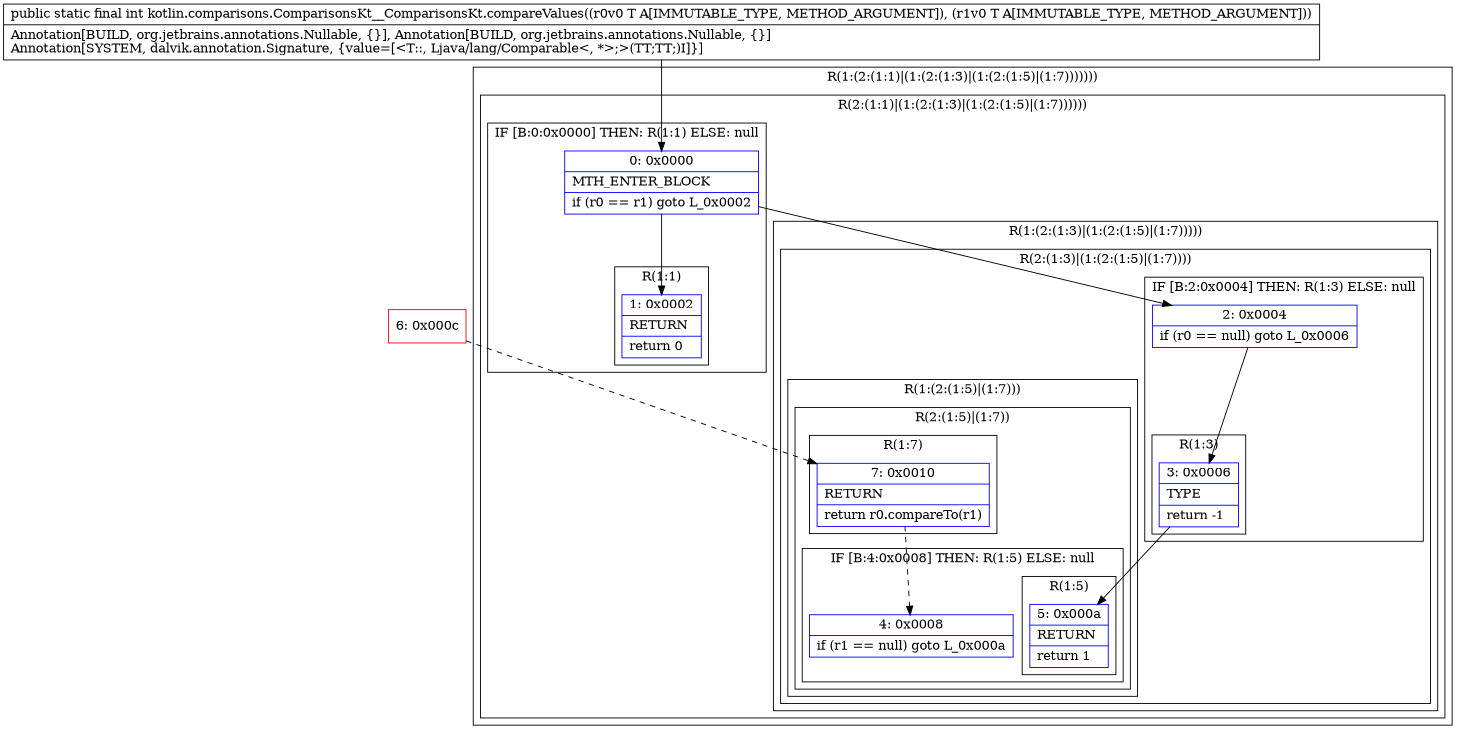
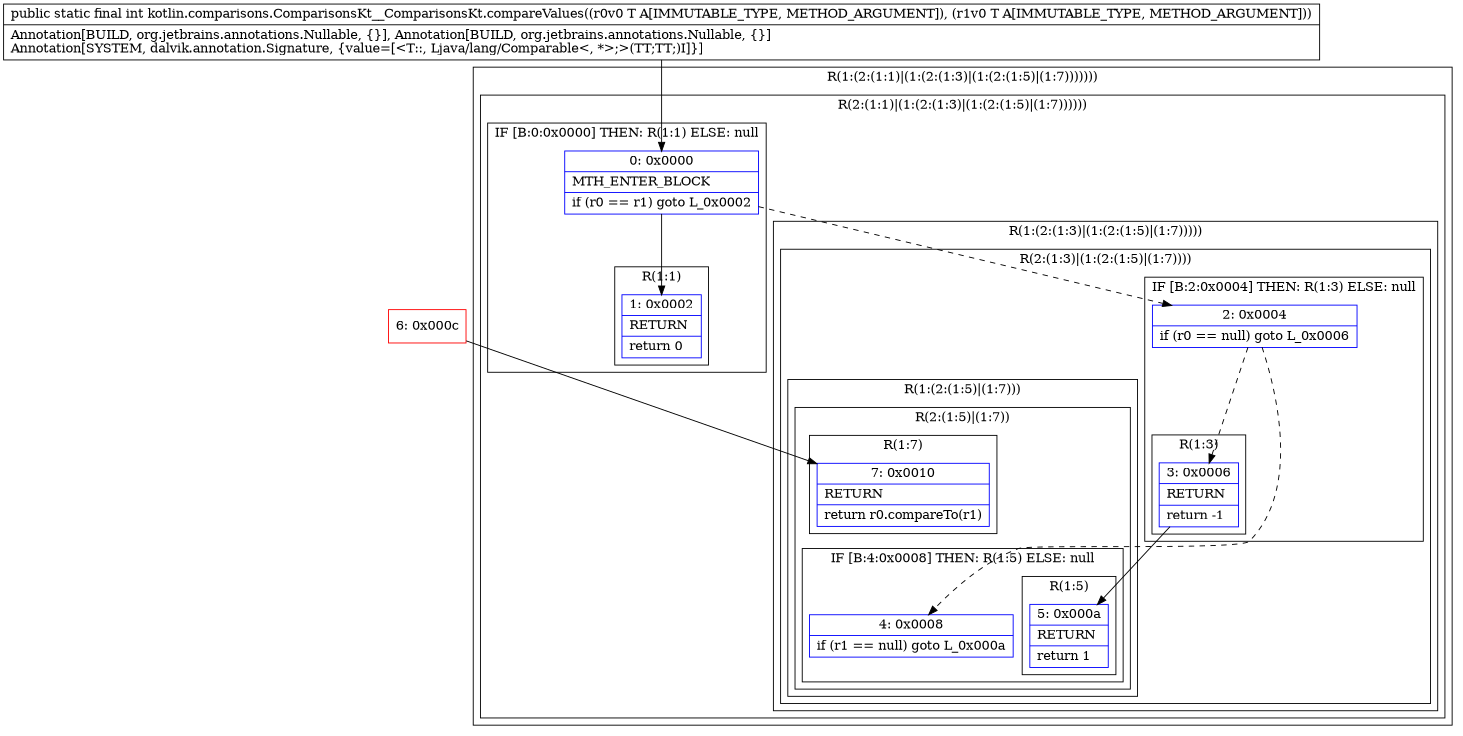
edge "0: 0x0000" -> "2: 0x0004": style solid -> dashed
edge "6: 0x000c" -> "7: 0x0010": style dashed -> solid
edge "2: 0x0004" -> "3: 0x0006": style solid -> dashed
node "3: 0x0006": text "TYPE" -> "RETURN"
edge "7: 0x0010" -> "4: 0x0008": now "2: 0x0004" -> "4: 0x0008"
